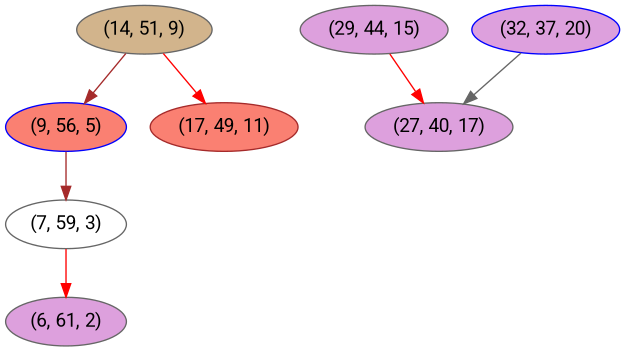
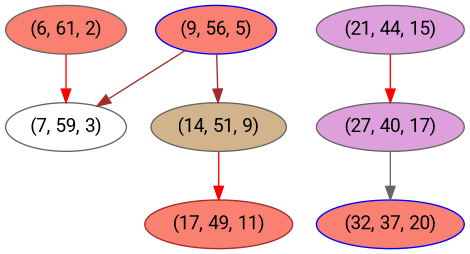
node "(29, 44, 15)": label "(29, 44, 15)" -> "(21, 44, 15)"
node "(32, 37, 20)": fillcolor plum -> salmon
edge "(14, 51, 9)" -> "(9, 56, 5)": reversed
edge "(32, 37, 20)" -> "(27, 40, 17)": reversed
edge "(7, 59, 3)" -> "(6, 61, 2)": reversed
node "(6, 61, 2)": fillcolor plum -> salmon
